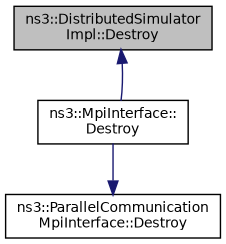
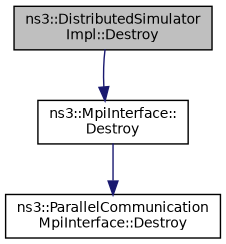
edge "ns3::MpiInterface:: Destroy" -> "ns3::DistributedSimulator Impl::Destroy": reversed
